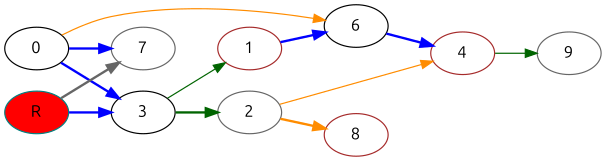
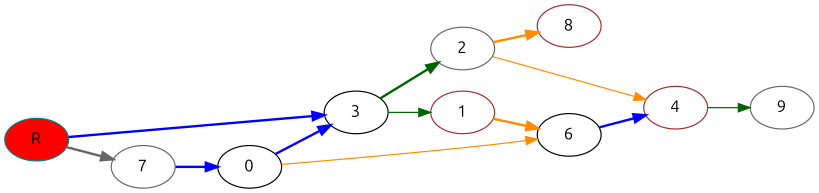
edge "1" -> "6": color blue -> darkorange
edge "0" -> "7": reversed
